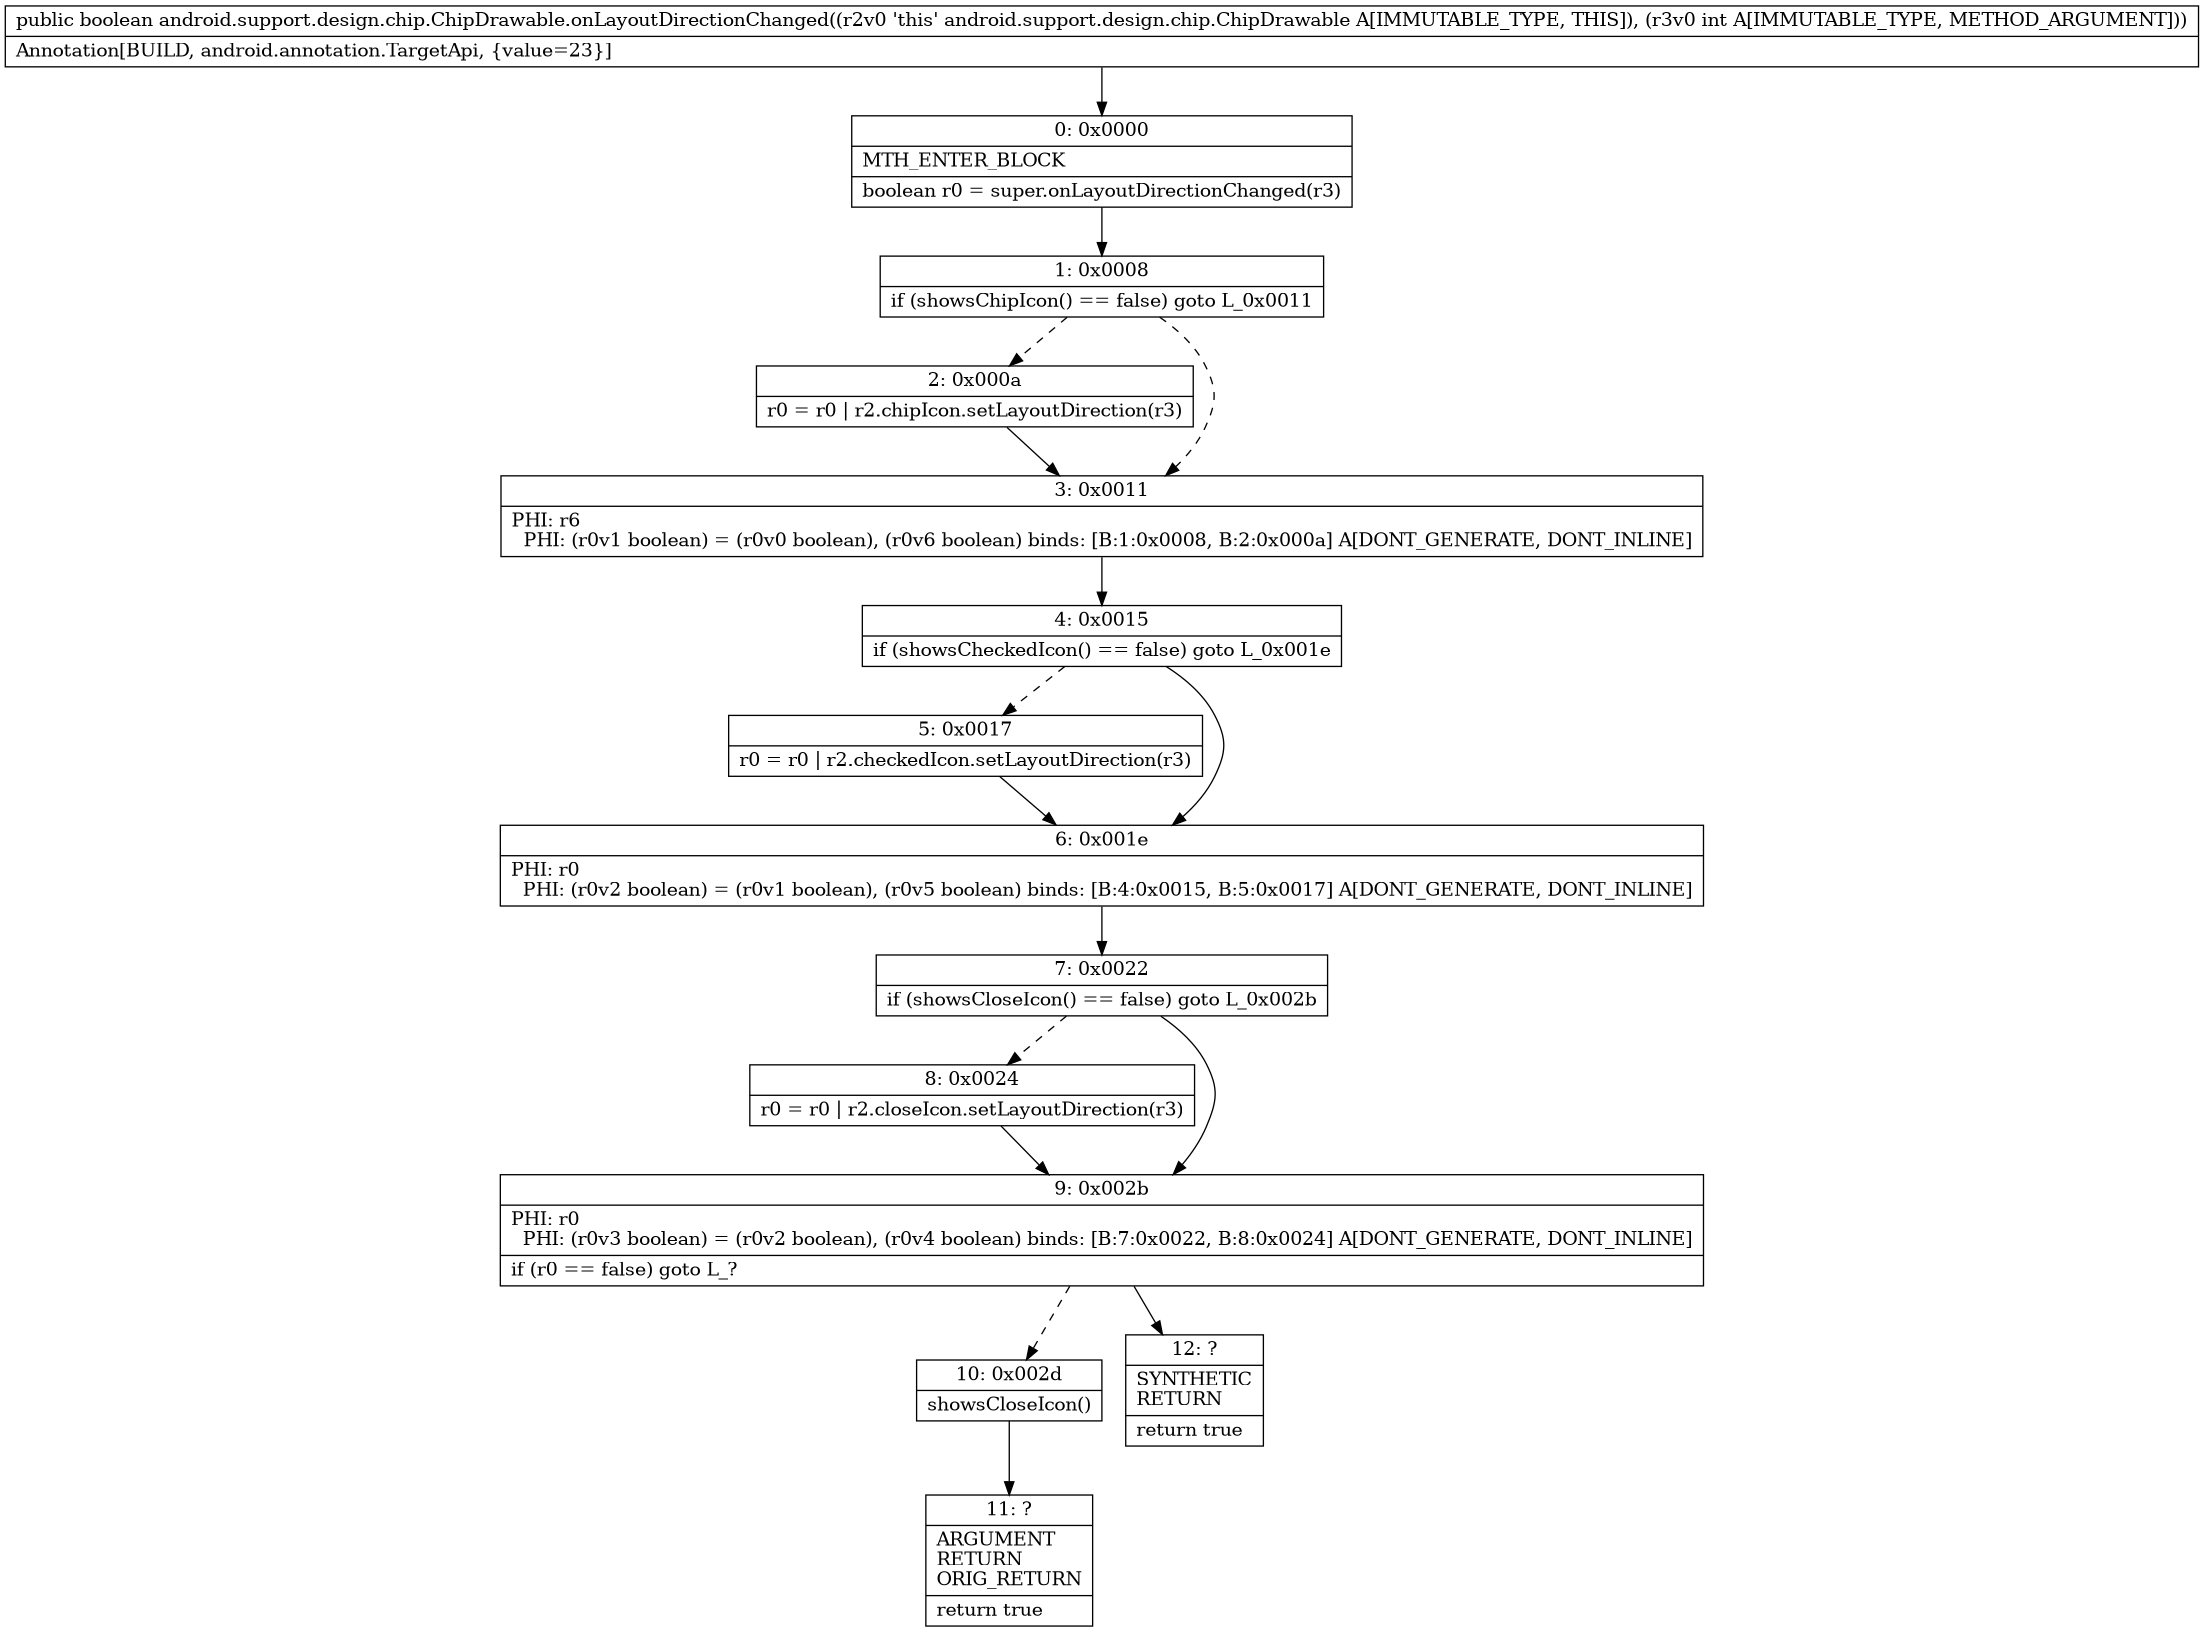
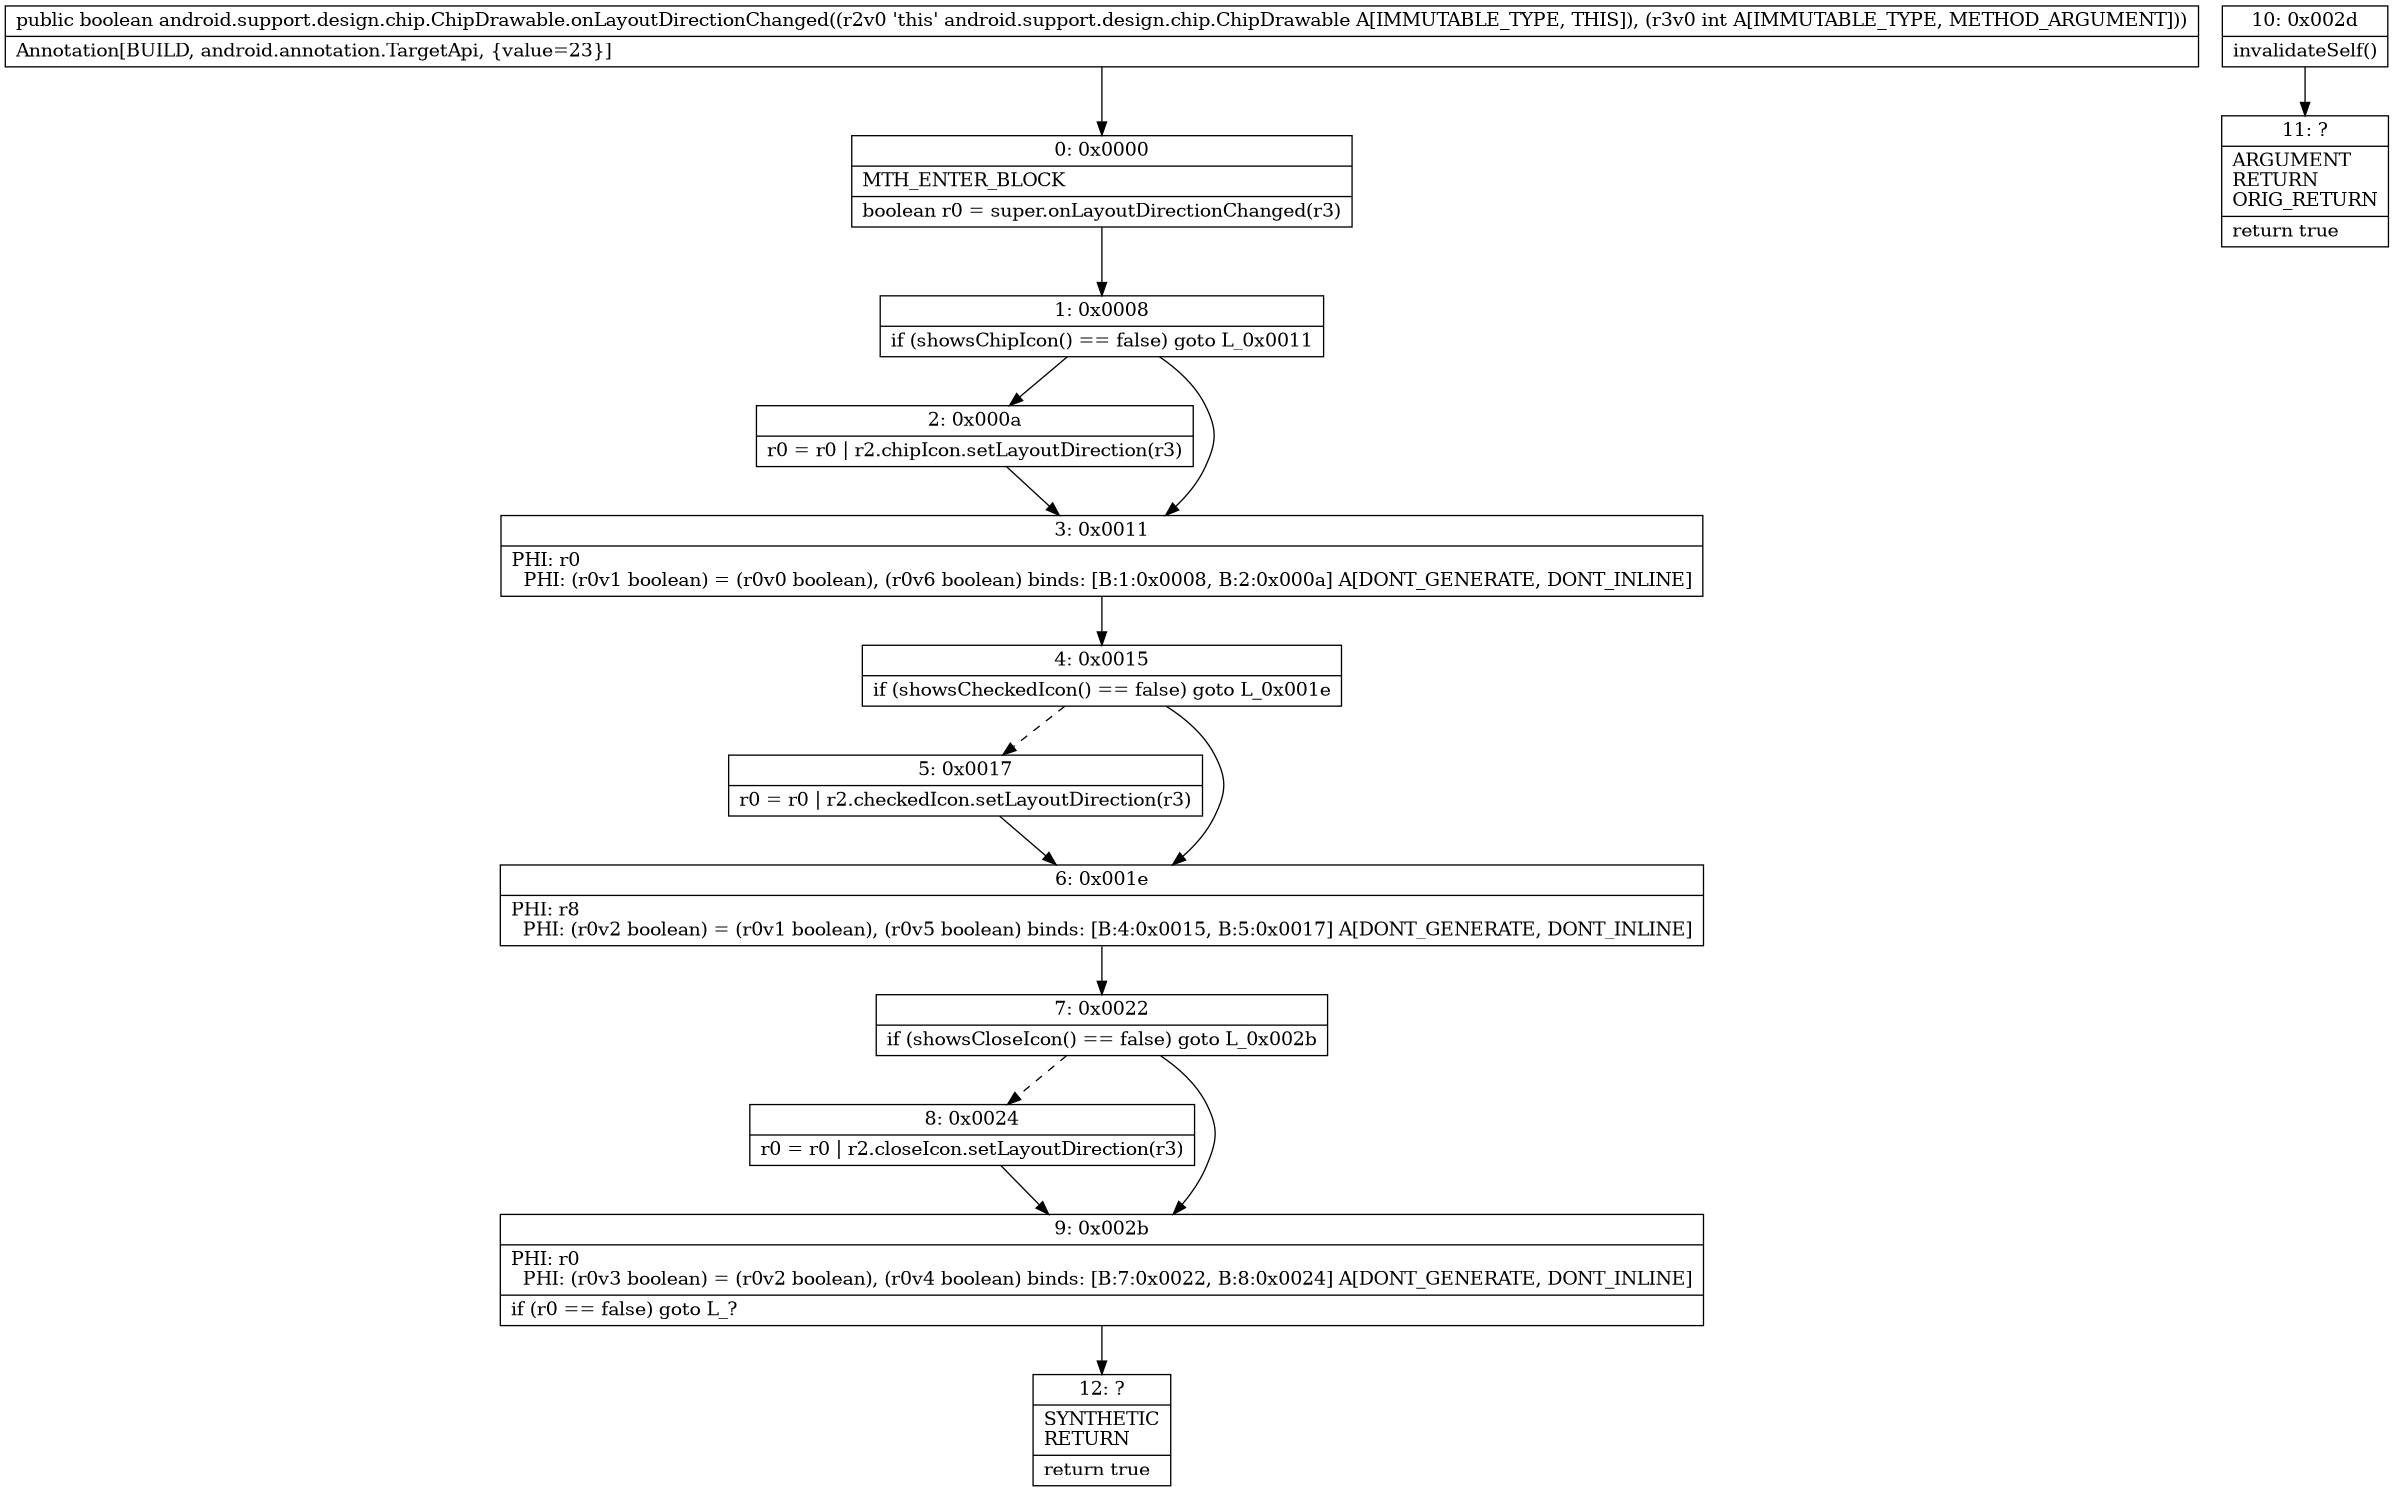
edge "1: 0x0008" -> "2: 0x000a": style dashed -> solid
edge "1: 0x0008" -> "3: 0x0011": style dashed -> solid
node "3: 0x0011": text "PHI: r6" -> "PHI: r0"
node "6: 0x001e": text "PHI: r0" -> "PHI: r8"
edge "9: 0x002b" -> "10: 0x002d": removed
node "10: 0x002d": text "showsCloseIcon()" -> "invalidateSelf()"
